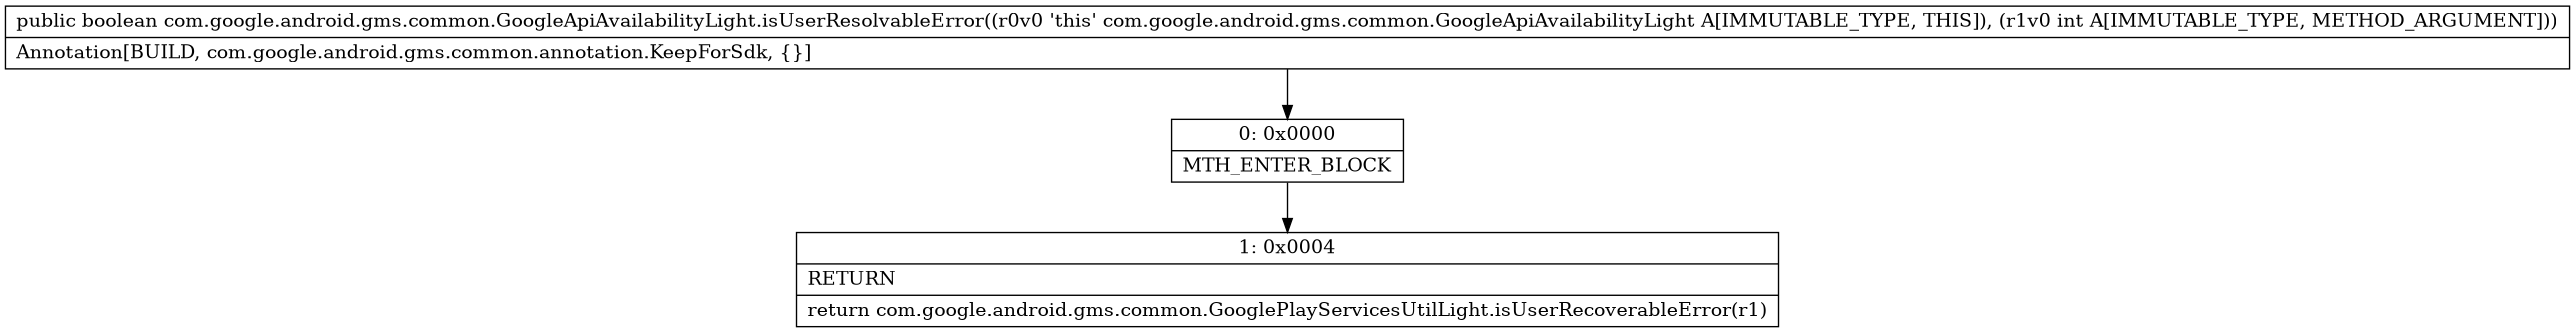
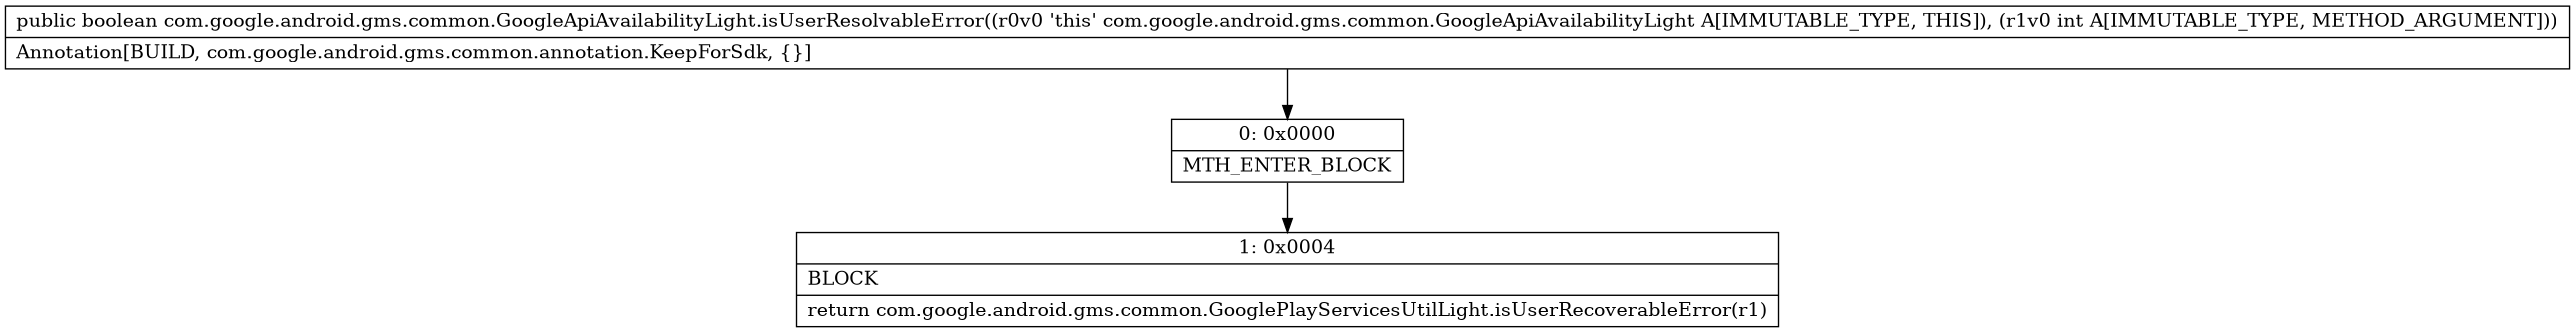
node "1: 0x0004": text "RETURN" -> "BLOCK"
